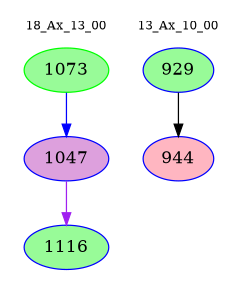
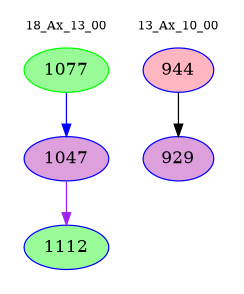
node "1073": label "1073" -> "1077"
node "929": fillcolor palegreen -> plum
edge "929" -> "944": reversed
node "1116": label "1116" -> "1112"
